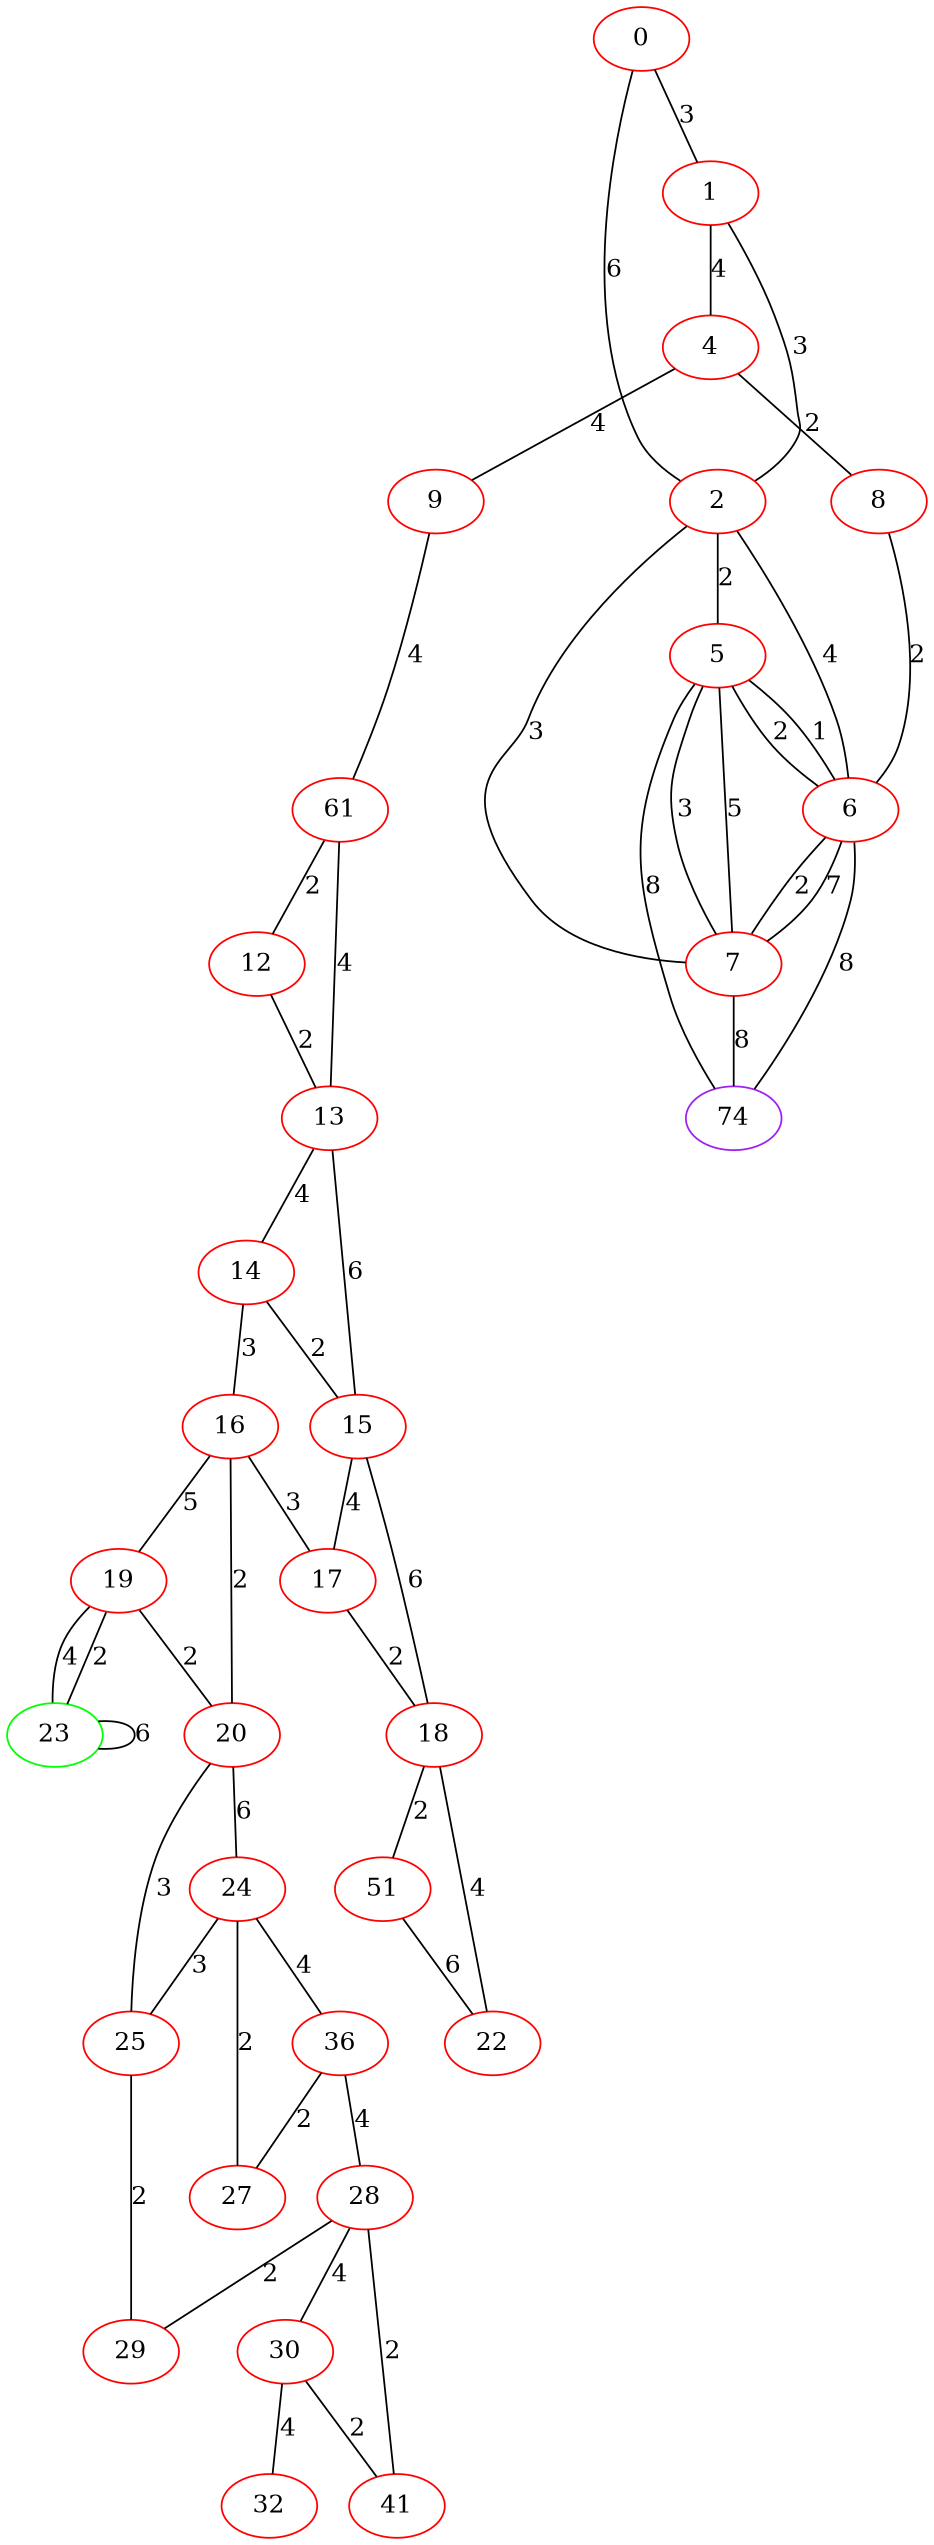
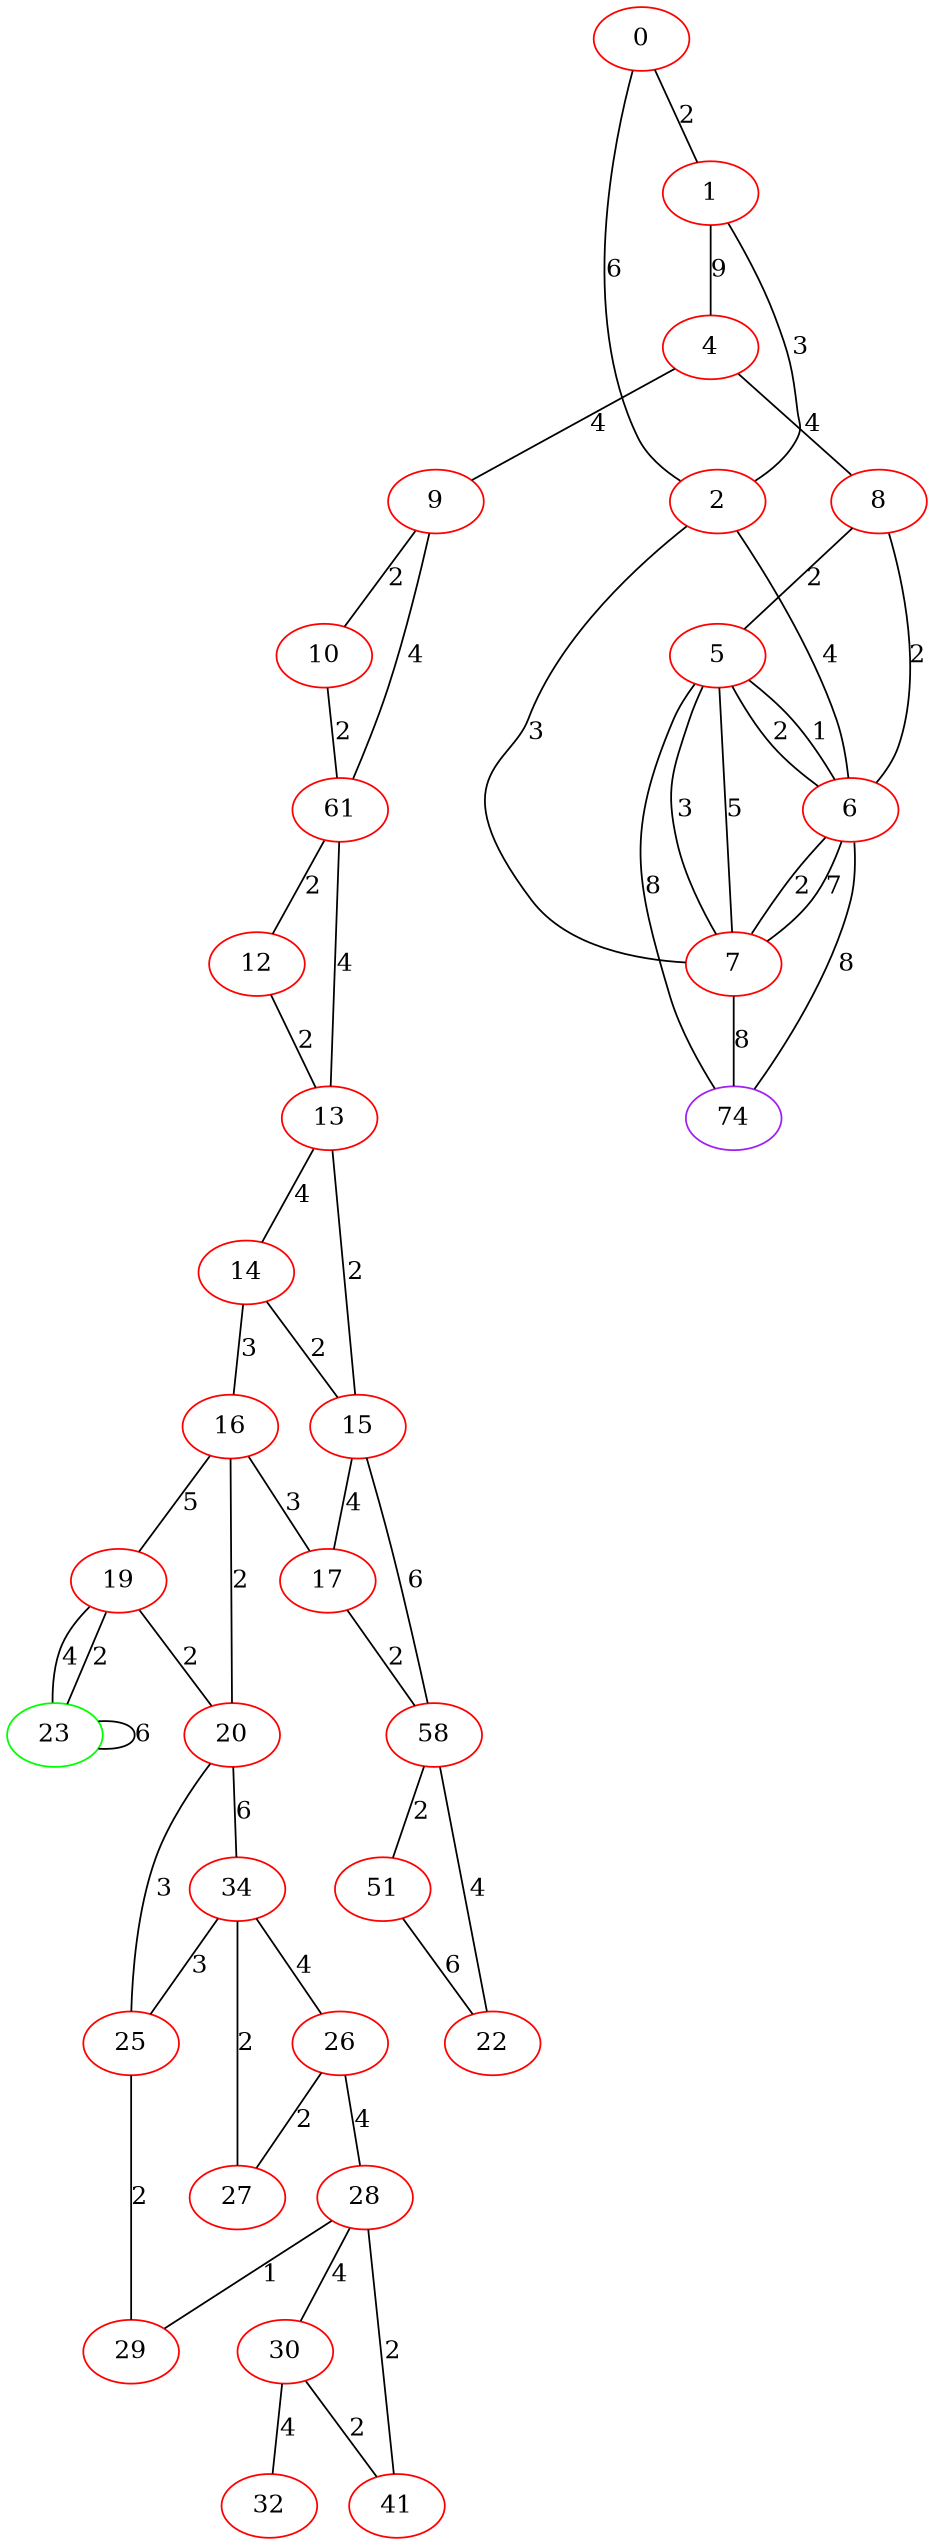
edge "0" -- "1": label "3" -> "2"
edge "1" -- "4": label "4" -> "9"
edge "4" -- "8": label "2" -> "4"
edge "2" -- "5": now "8" -- "5"
node "10": added
edge "13" -- "15": label "6" -> "2"
node "18": label "18" -> "58"
node "24": label "24" -> "34"
node "36": label "36" -> "26"
edge "28" -- "29": label "2" -> "1"
